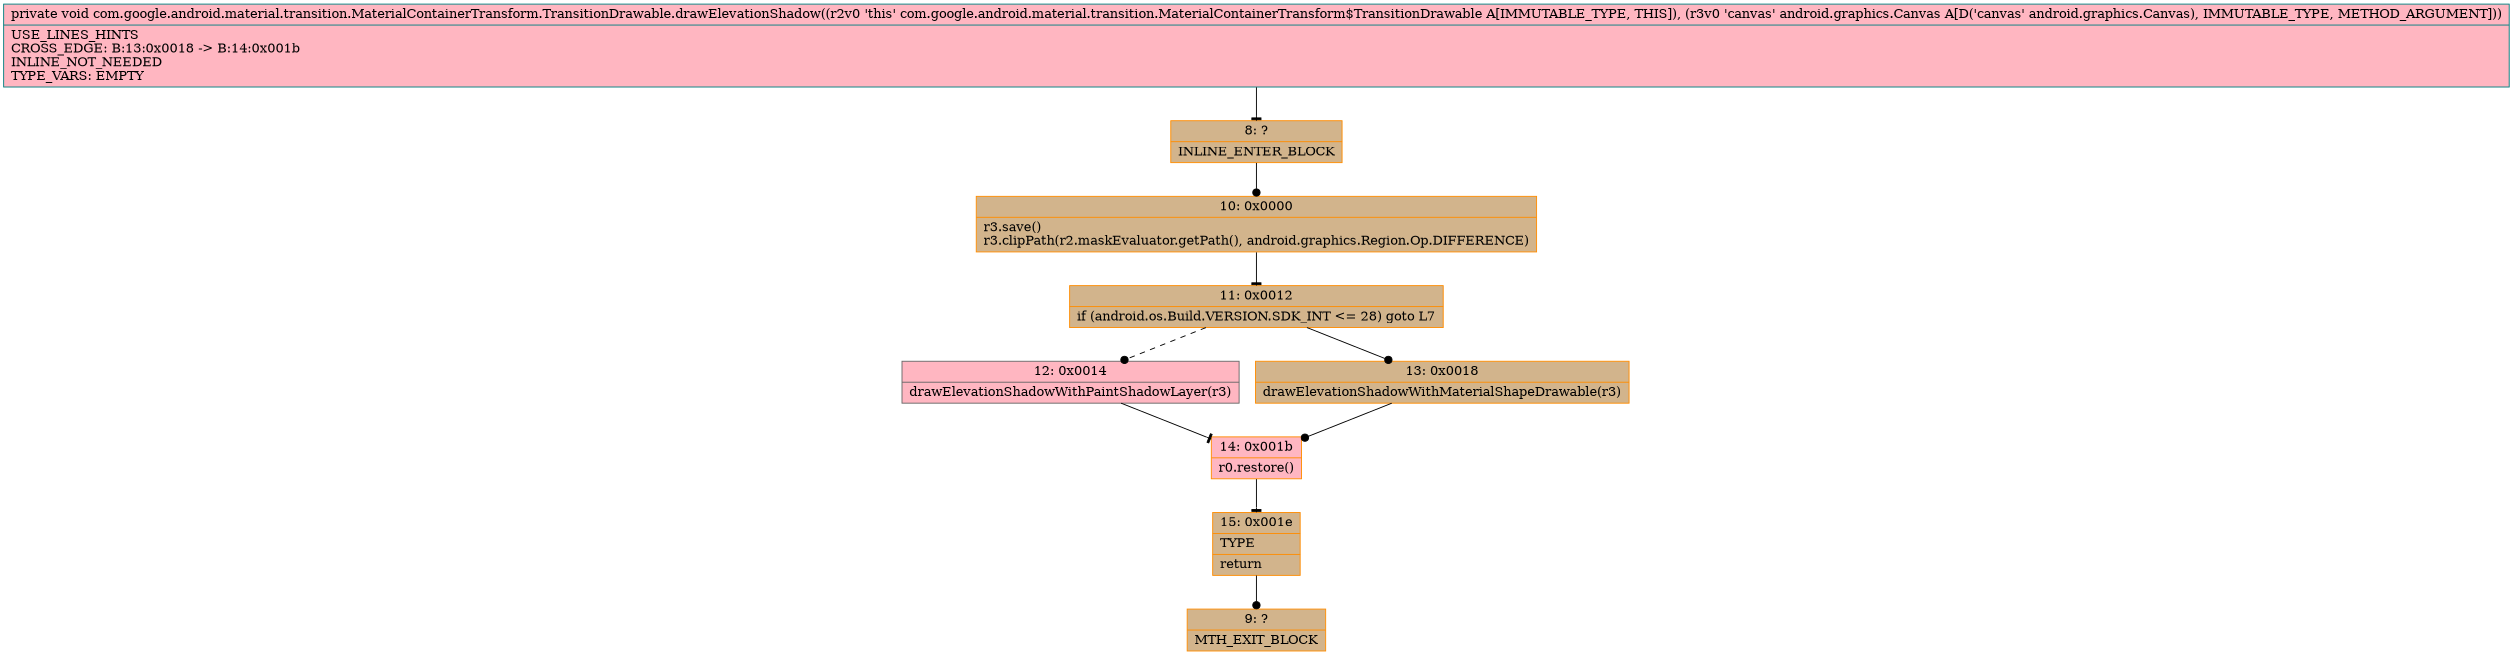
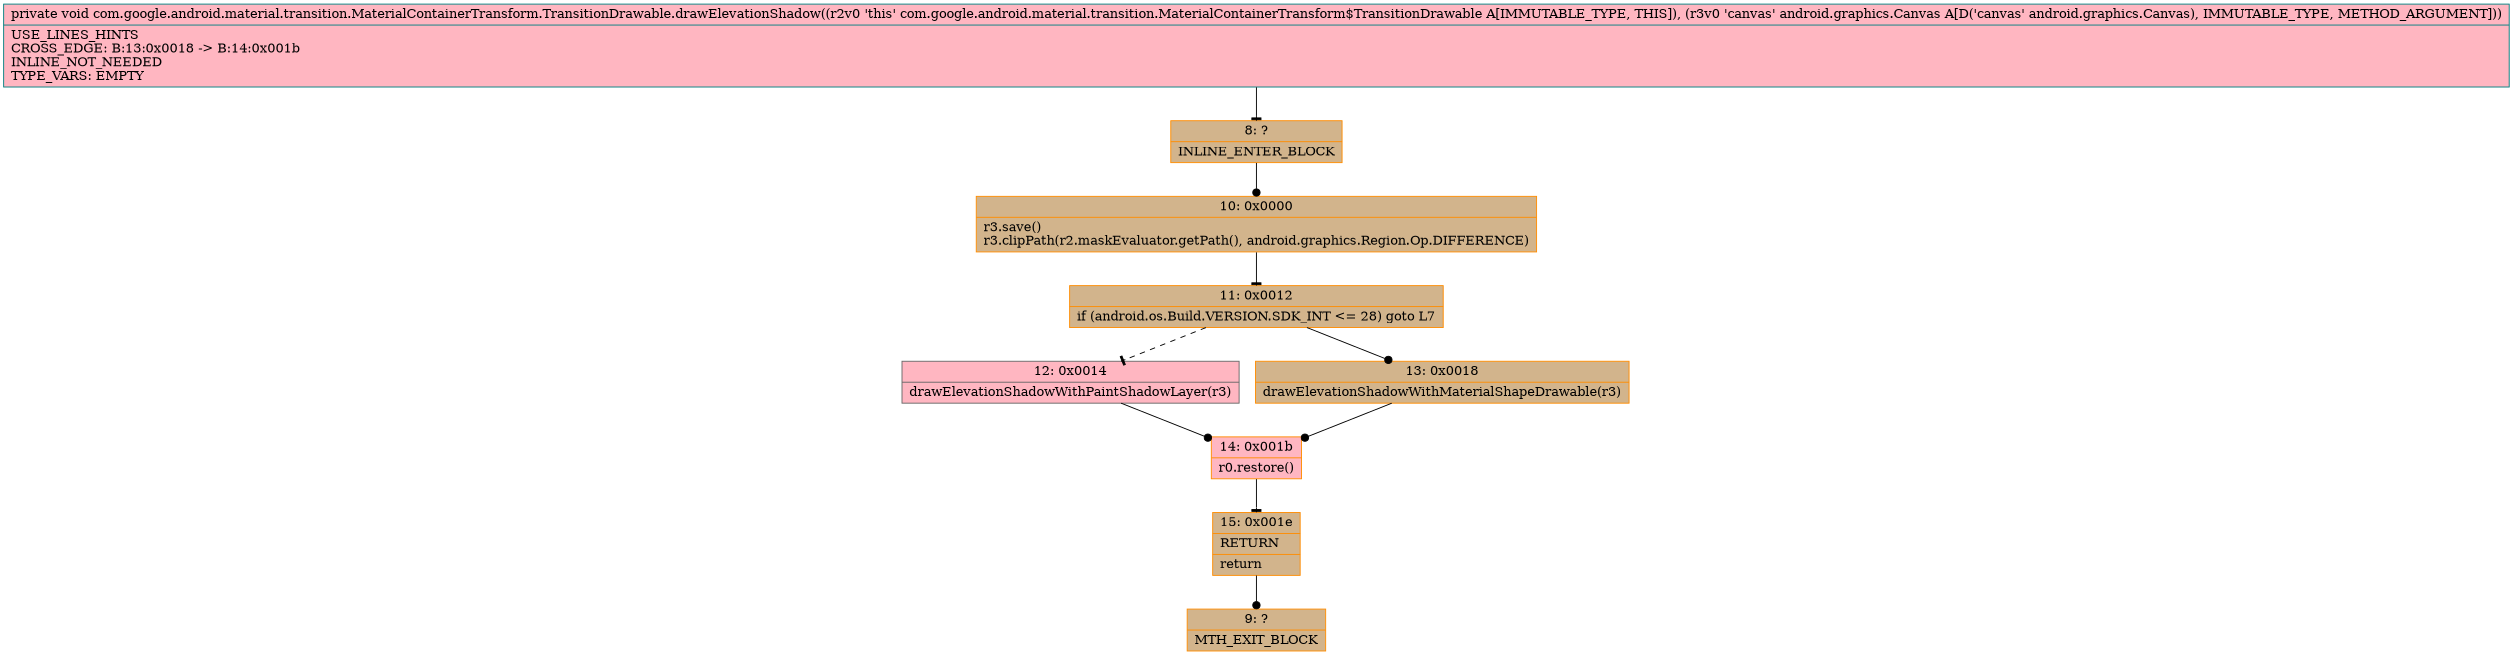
edge "11: 0x0012" -> "12: 0x0014": arrowhead dot -> tee
edge "12: 0x0014" -> "14: 0x001b": arrowhead tee -> dot
node "15: 0x001e": text "TYPE" -> "RETURN"
